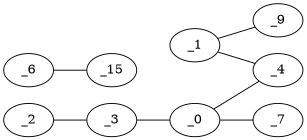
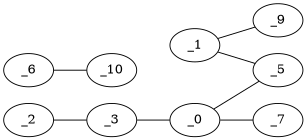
node "_15": label "_15" -> "_10"
node "_4": label "_4" -> "_5"
